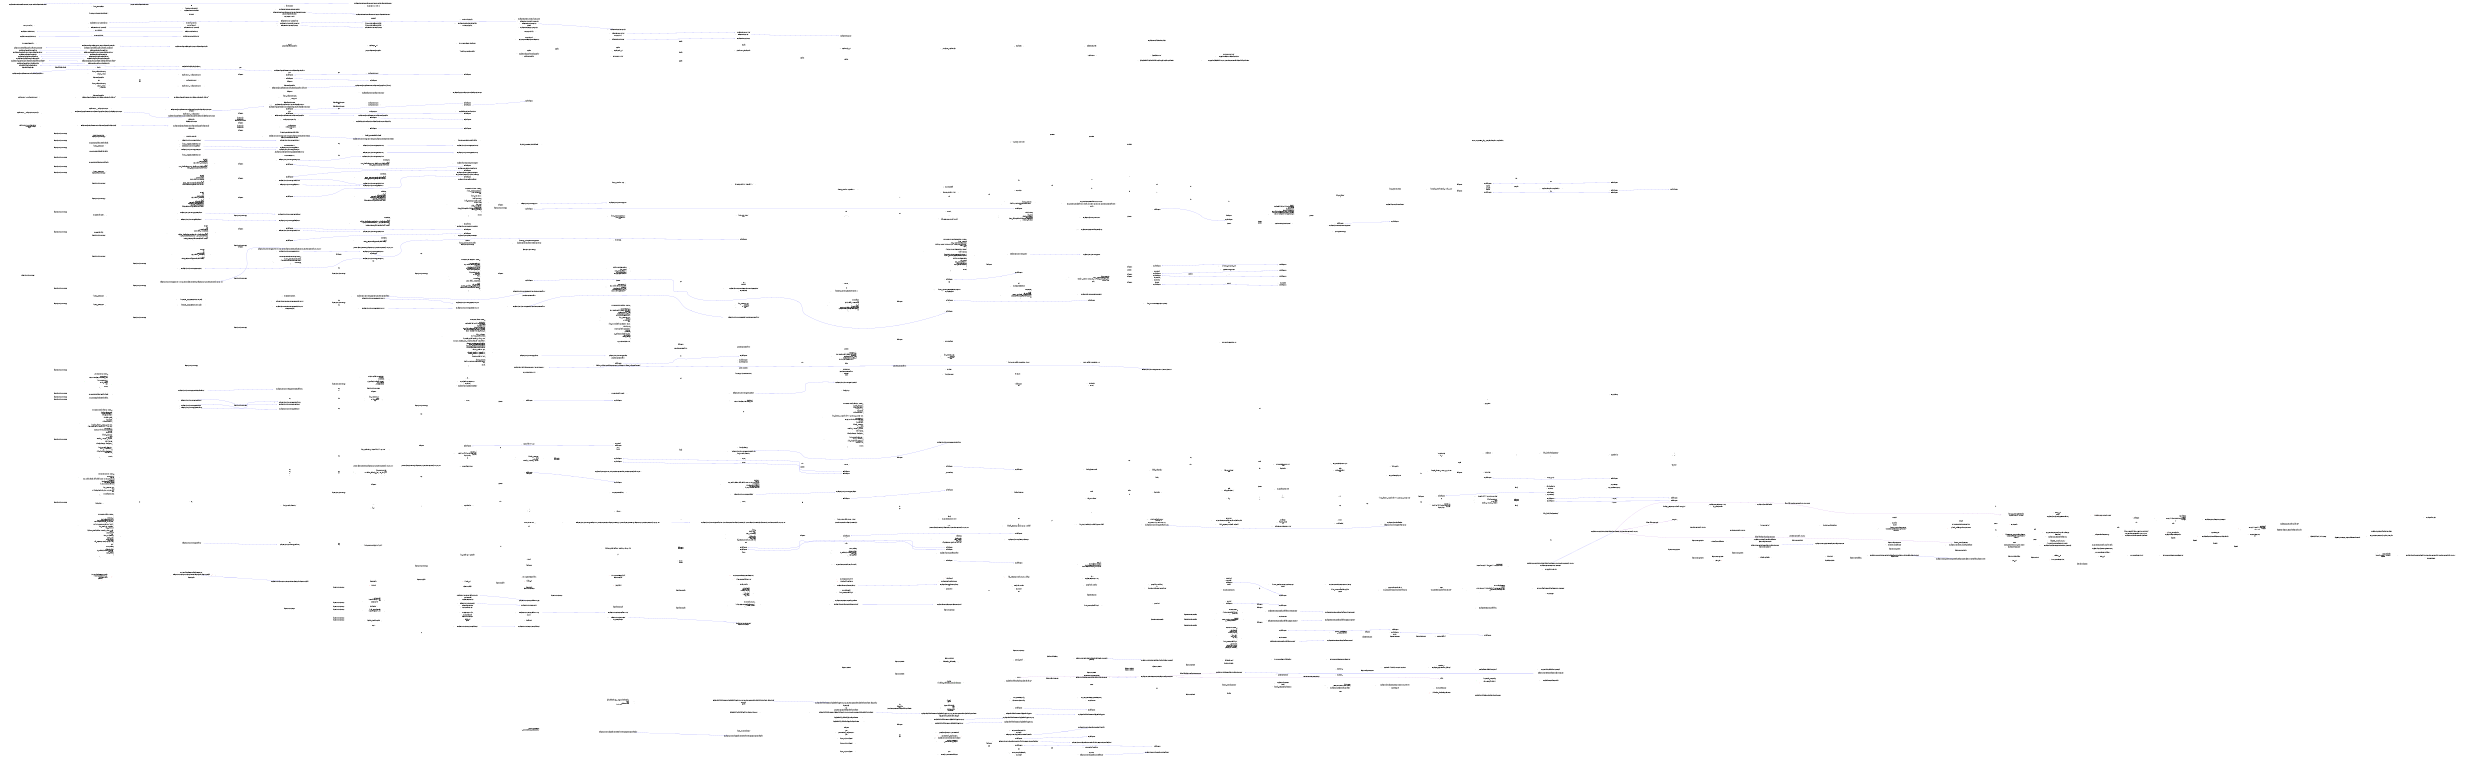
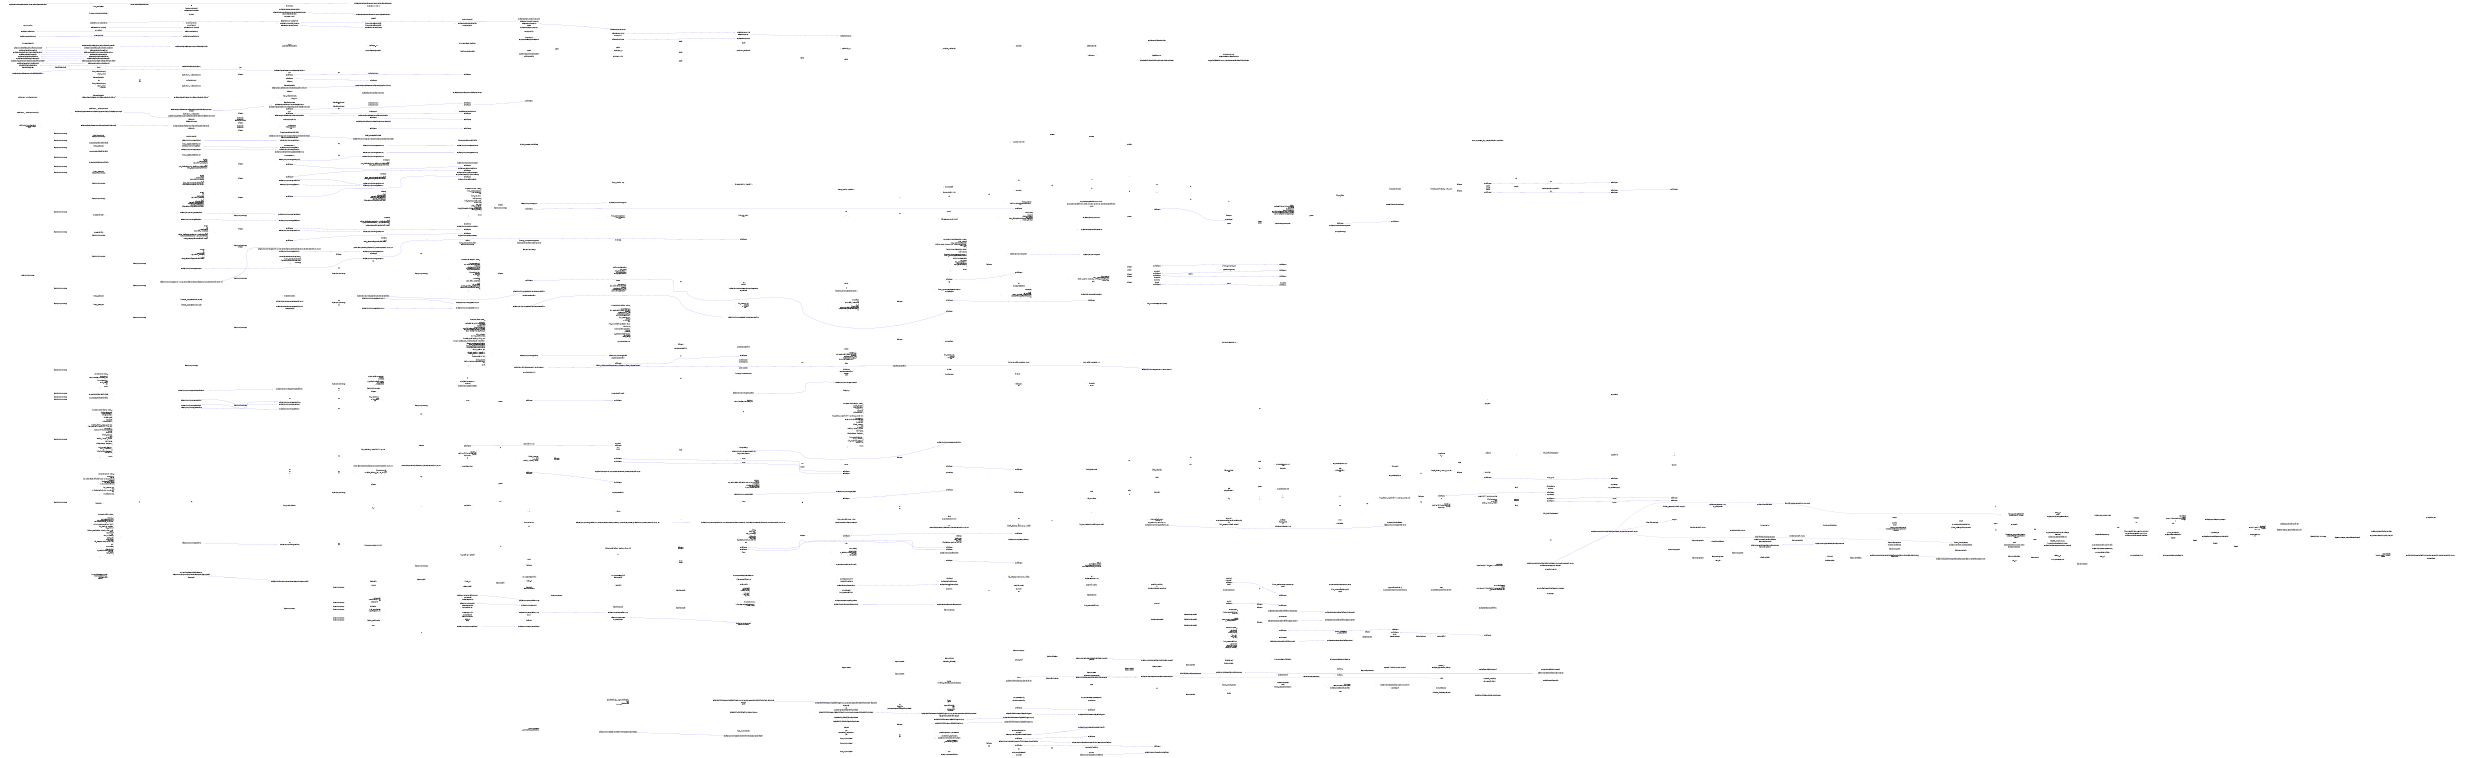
edge "var configuration = new BootstrapperConfiguration()" -> "configuration.Filters": now "throw new ArgumentNullException(''configurationAction'');" -> "configuration.Filters"
